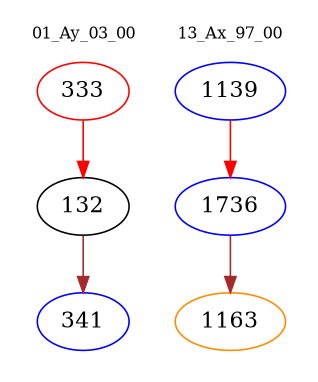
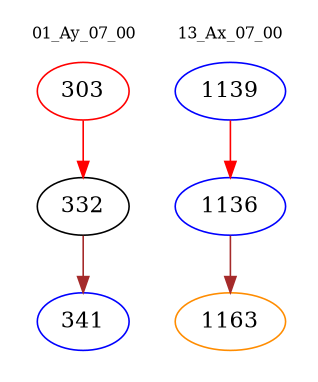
cluster "01_Ay_03_00": label "01_Ay_03_00" -> "01_Ay_07_00"
cluster "13_Ax_97_00": label "13_Ax_97_00" -> "13_Ax_07_00"
node "333": label "333" -> "303"
node "132": label "132" -> "332"
node "1736": label "1736" -> "1136"
